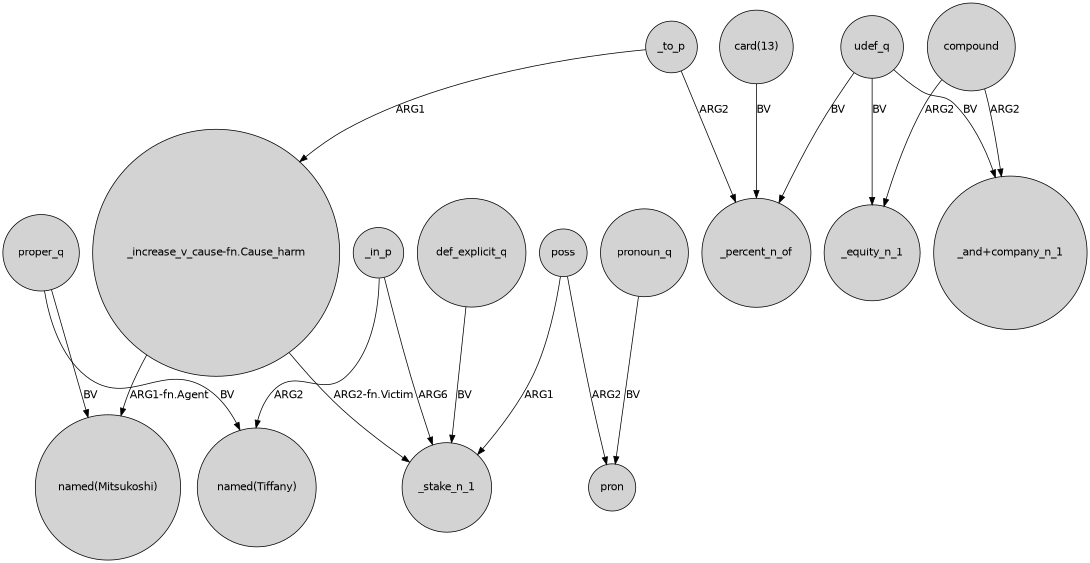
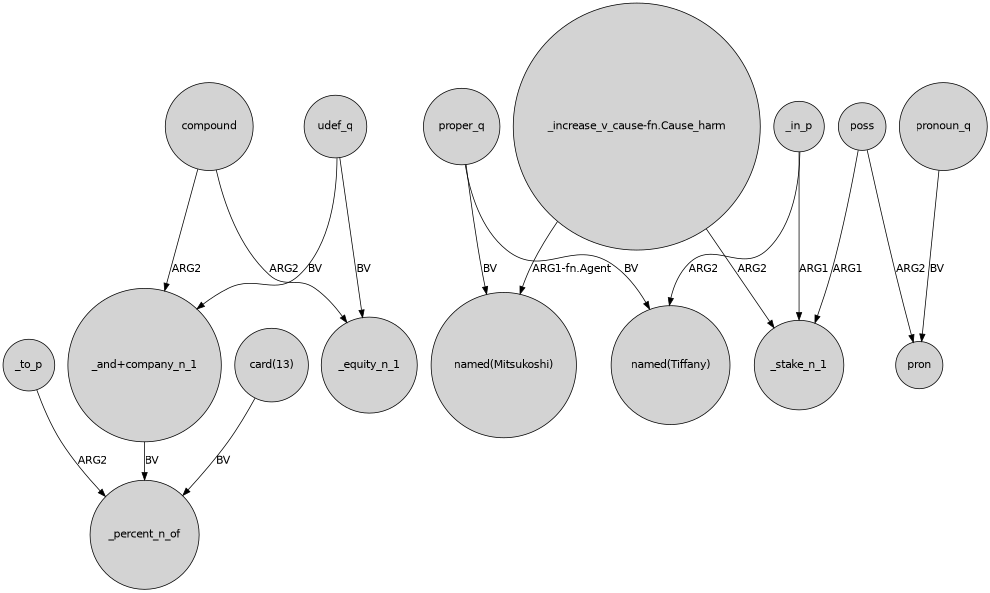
edge "_to_p" -> "_increase_v_cause-fn.Cause_harm": removed, label "ARG1"
edge "udef_q" -> "_percent_n_of": now "_and+company_n_1" -> "_percent_n_of"
node "def_explicit_q": removed
edge "_increase_v_cause-fn.Cause_harm" -> "_stake_n_1": label "ARG2-fn.Victim" -> "ARG2"
edge "_in_p" -> "_stake_n_1": label "ARG6" -> "ARG1"
